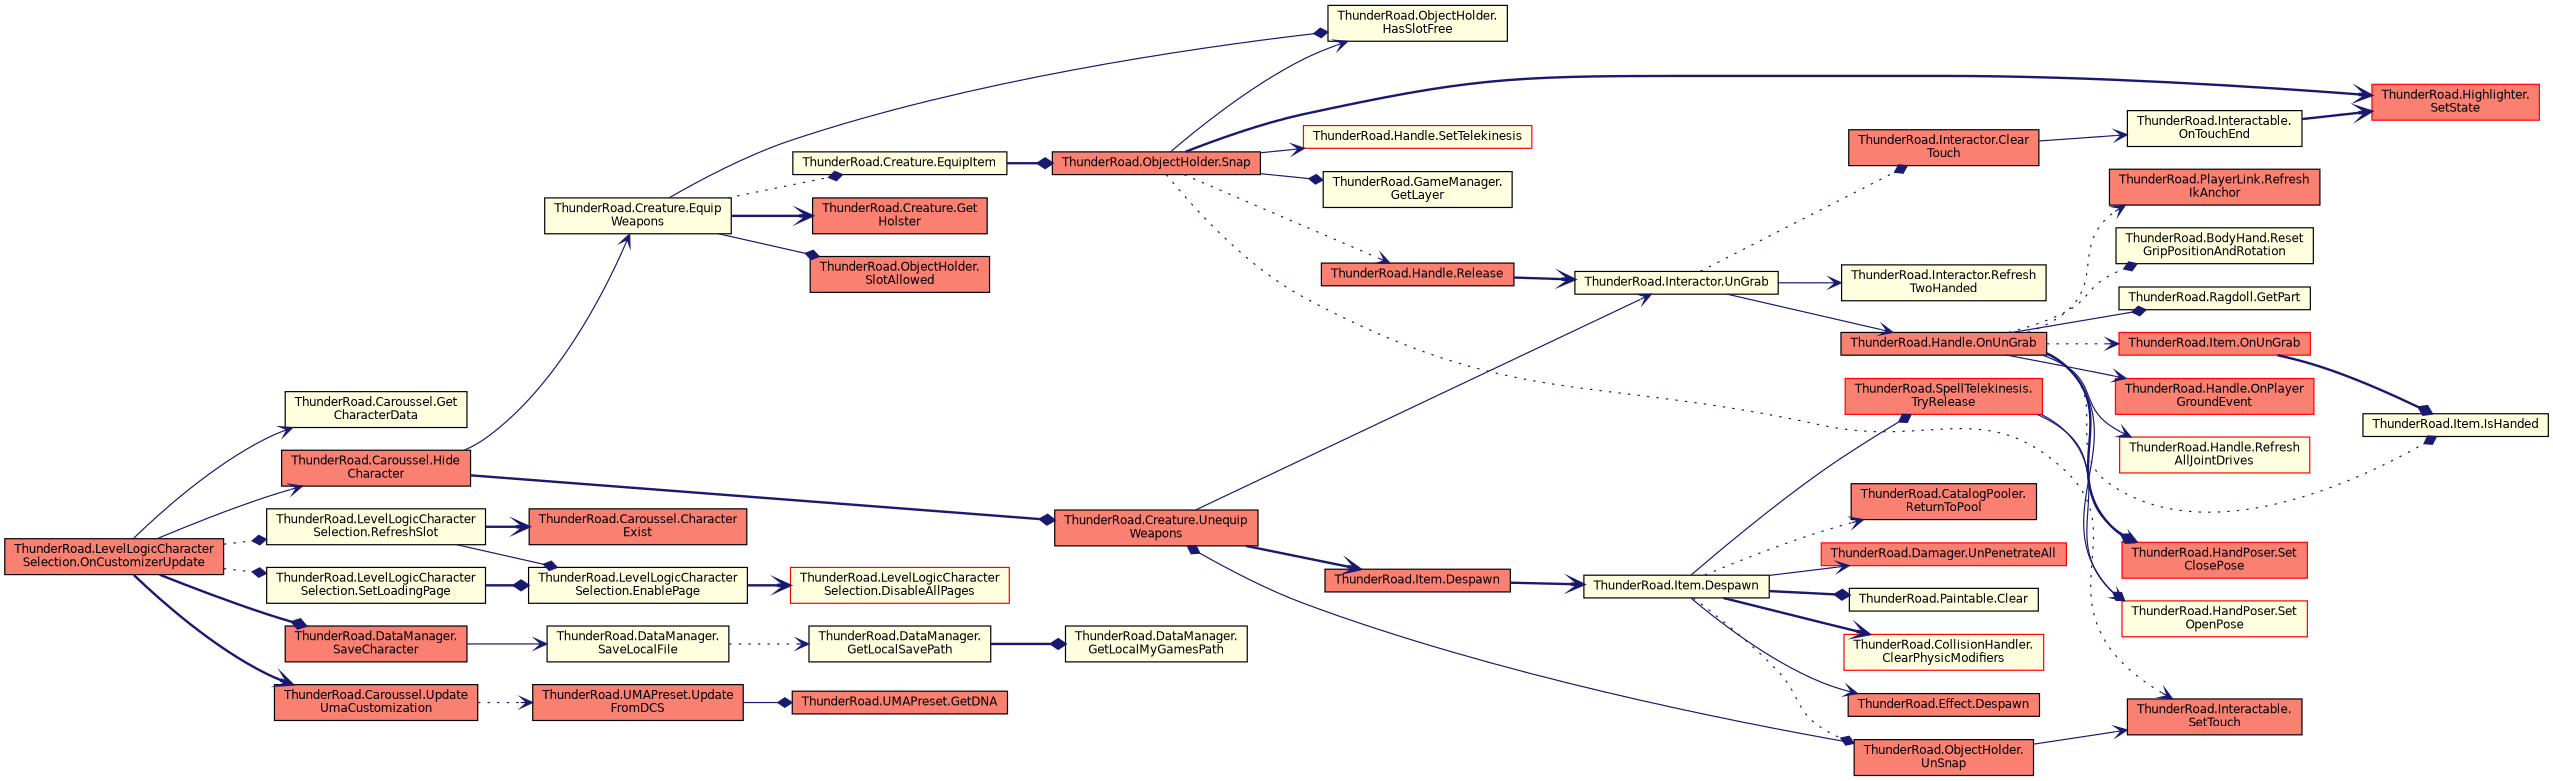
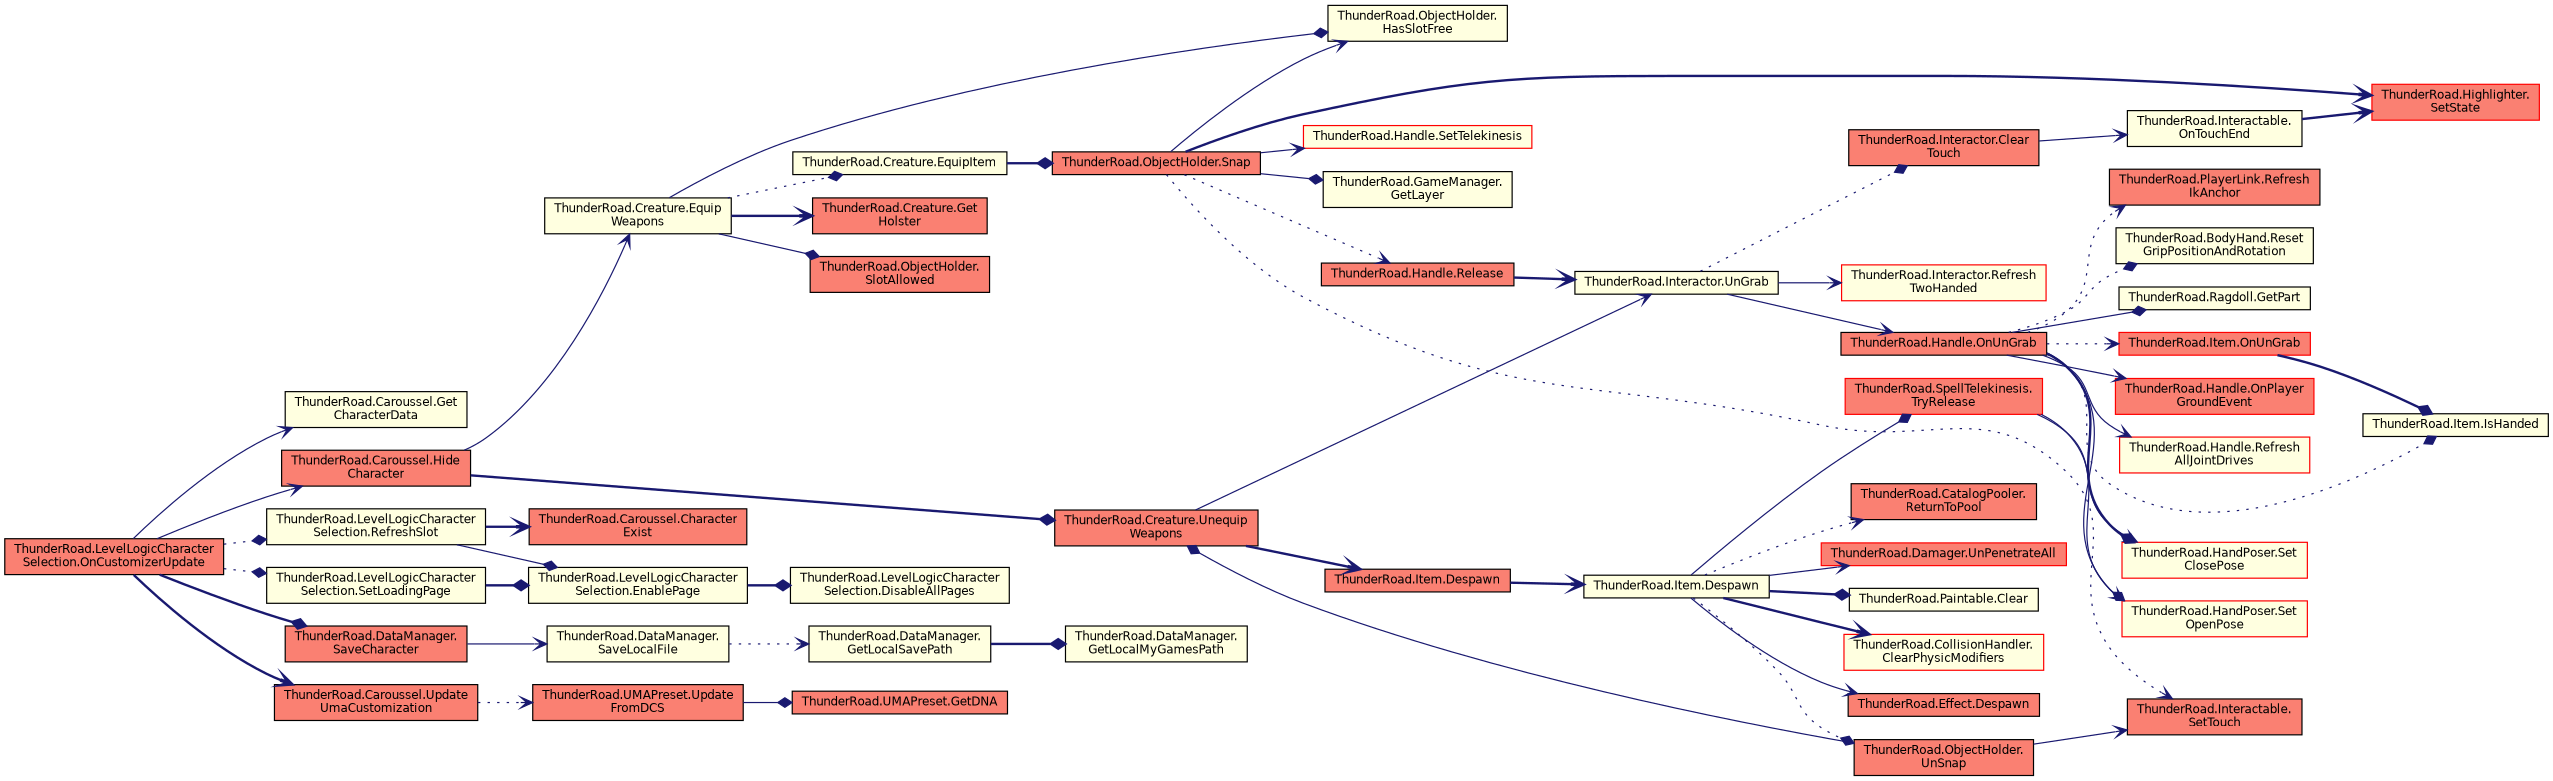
node "ThunderRoad.Interactor.Refresh TwoHanded": color black -> red
node "ThunderRoad.HandPoser.Set ClosePose": fillcolor salmon -> lightyellow
edge "ThunderRoad.LevelLogicCharacter Selection.EnablePage" -> "ThunderRoad.LevelLogicCharacter Selection.DisableAllPages": arrowhead vee -> diamond
node "ThunderRoad.LevelLogicCharacter Selection.DisableAllPages": color red -> black
